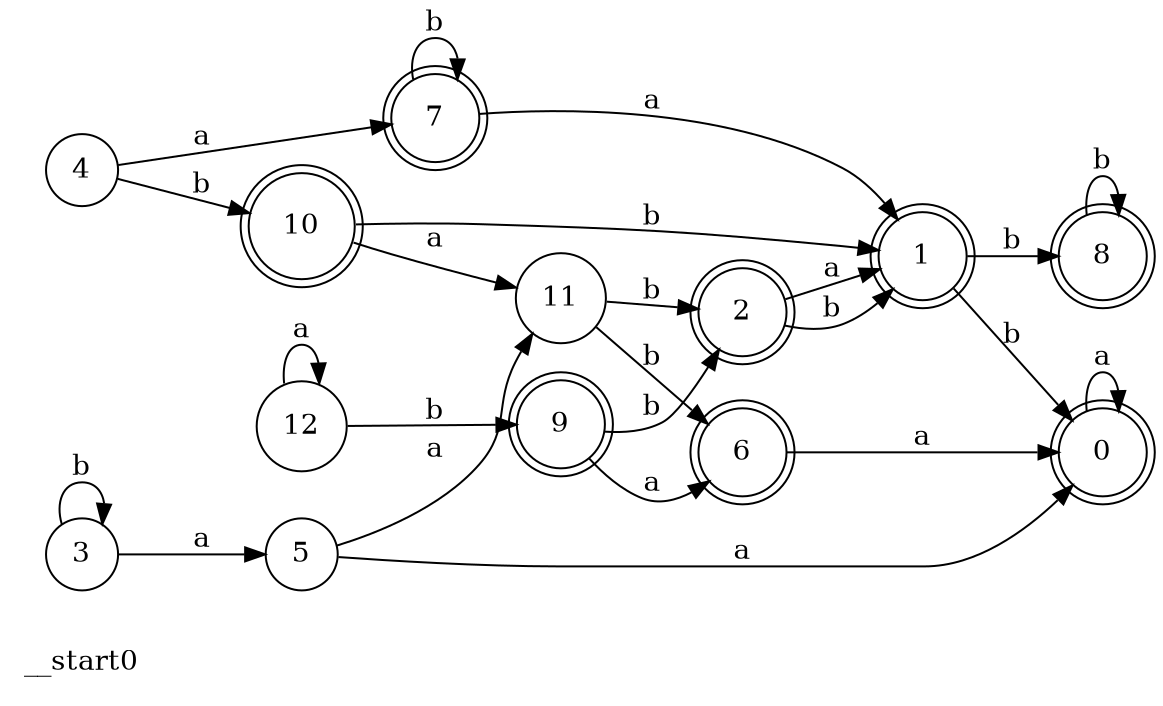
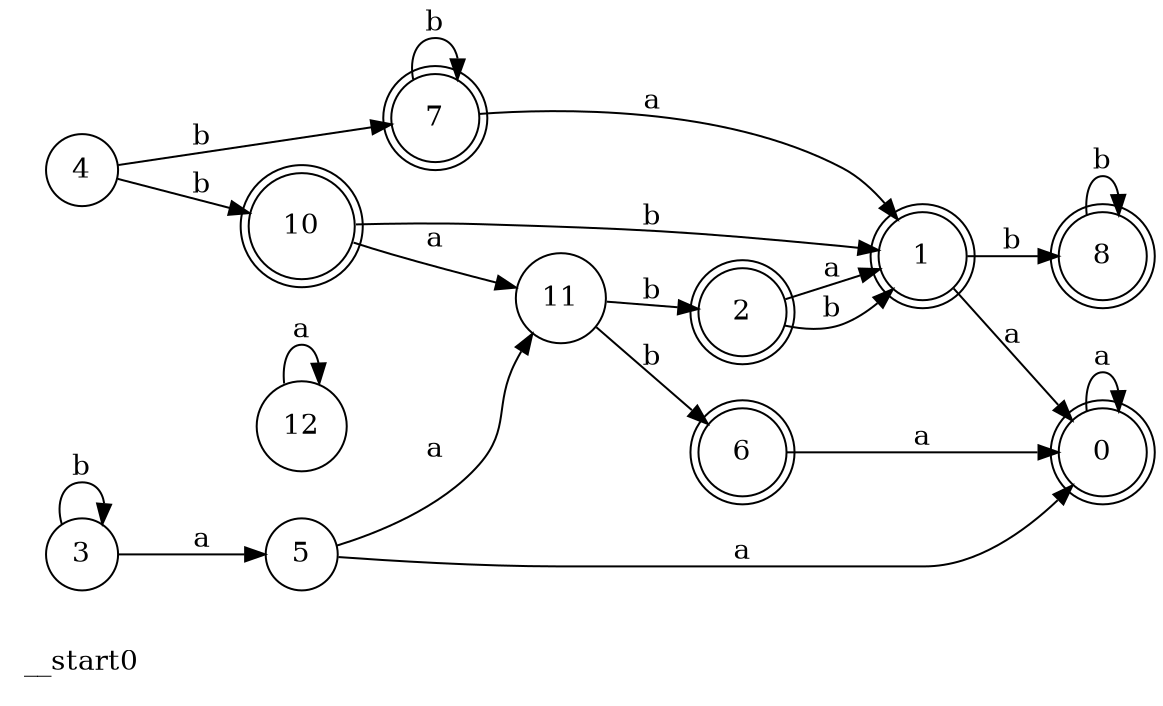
edge "4" -> "7": label "a" -> "b"
edge "1" -> "0": label "b" -> "a"
node "9": removed
